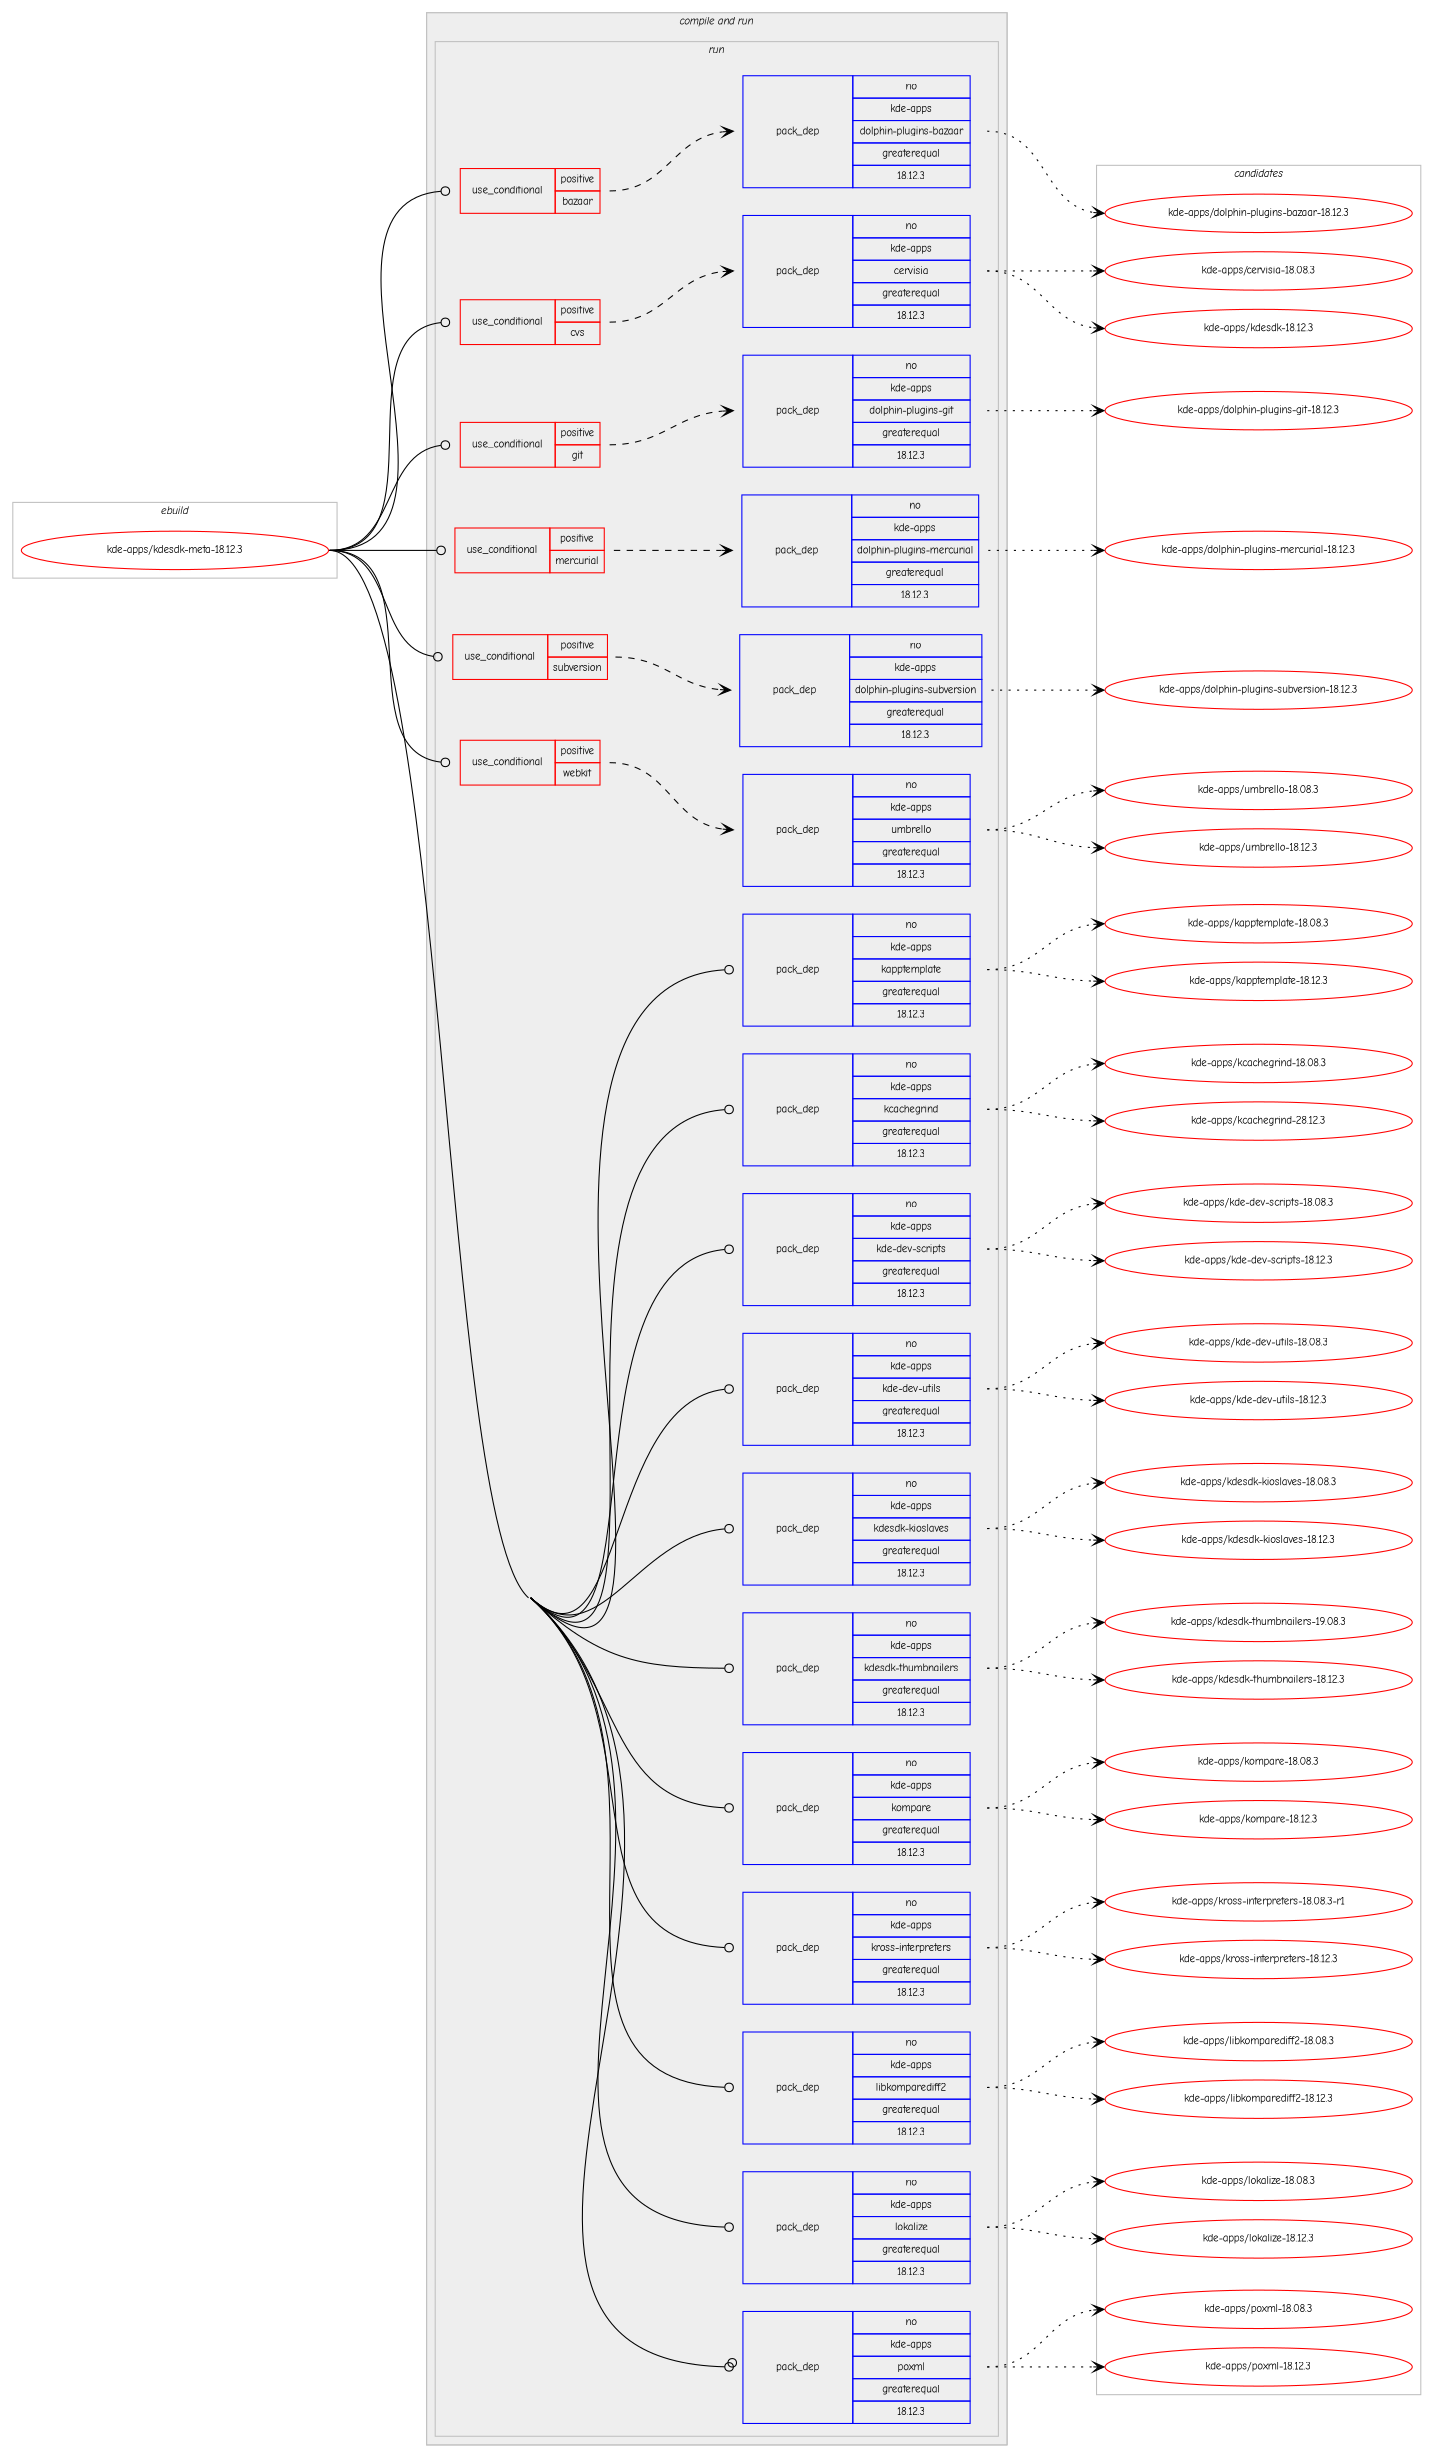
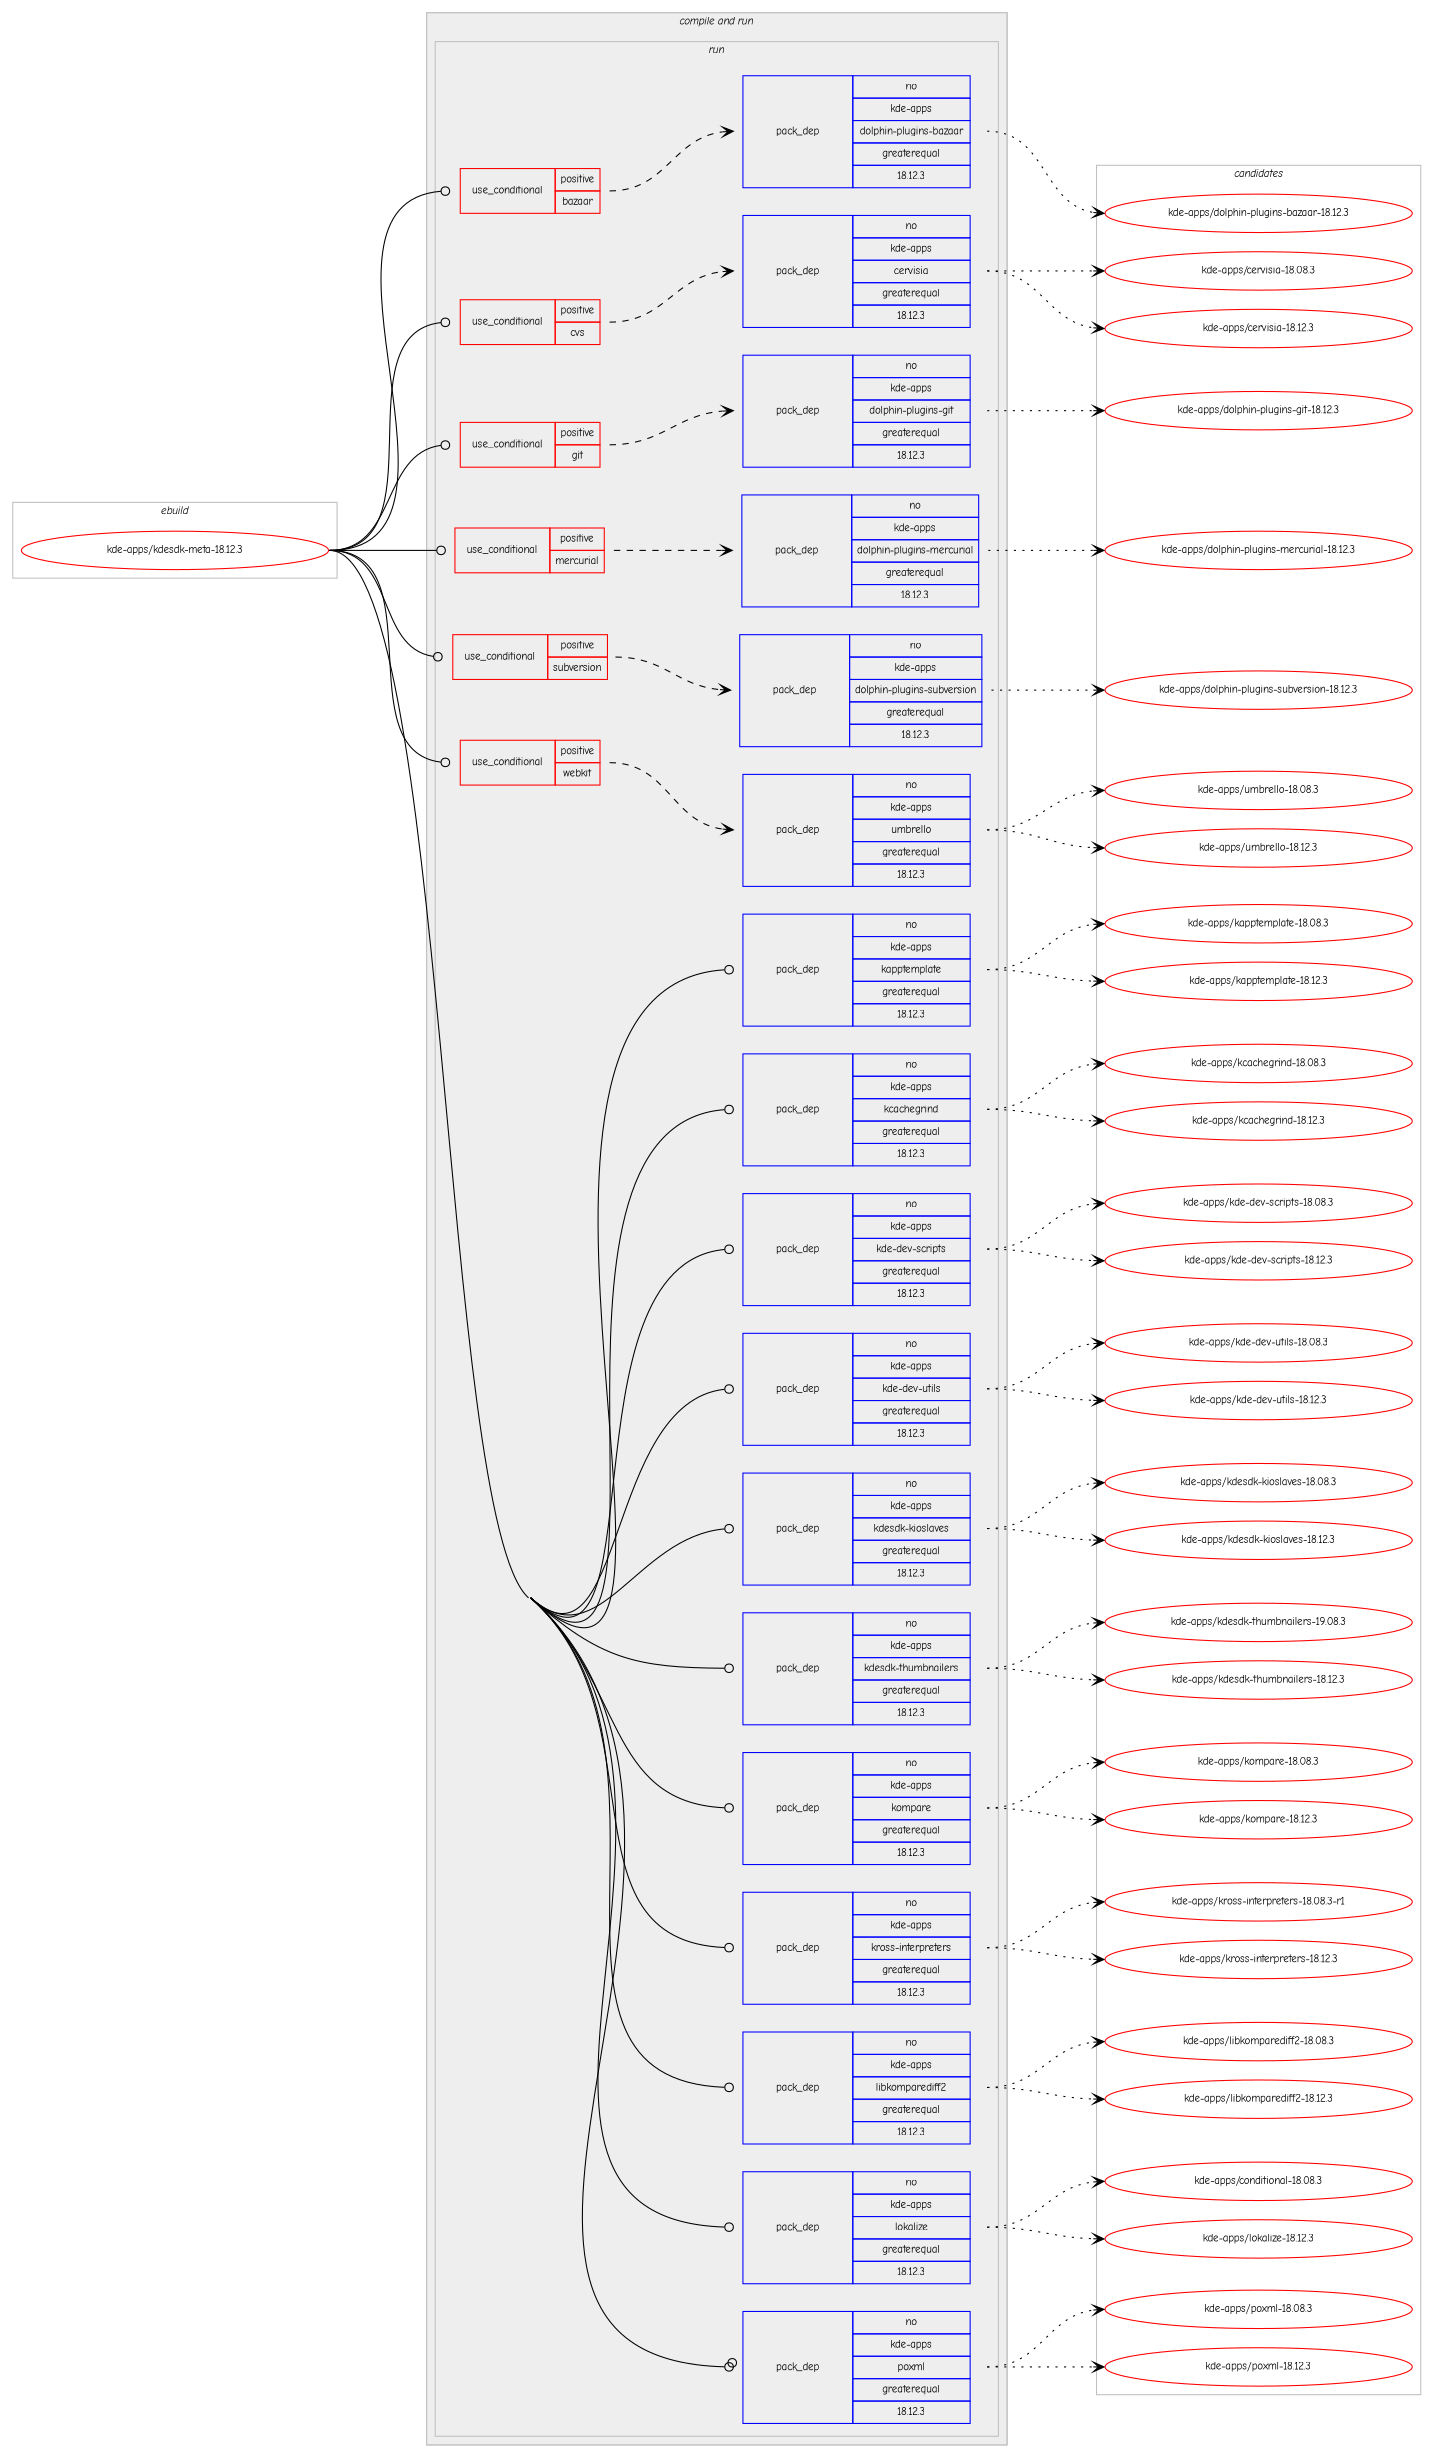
node "kde-apps/kdesdk-18.12.3": label "kde-apps/kdesdk-18.12.3" -> "kde-apps/cervisia-18.12.3"
node "kde-apps/kcachegrind-28.12.3": label "kde-apps/kcachegrind-28.12.3" -> "kde-apps/kcachegrind-18.12.3"
node "kde-apps/lokalize-18.08.3": label "kde-apps/lokalize-18.08.3" -> "kde-apps/conditional-18.08.3"
